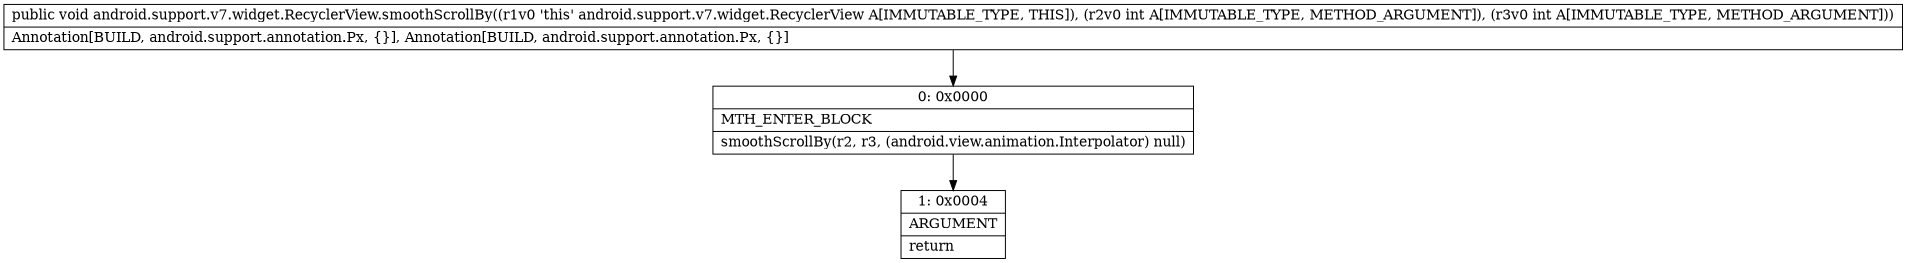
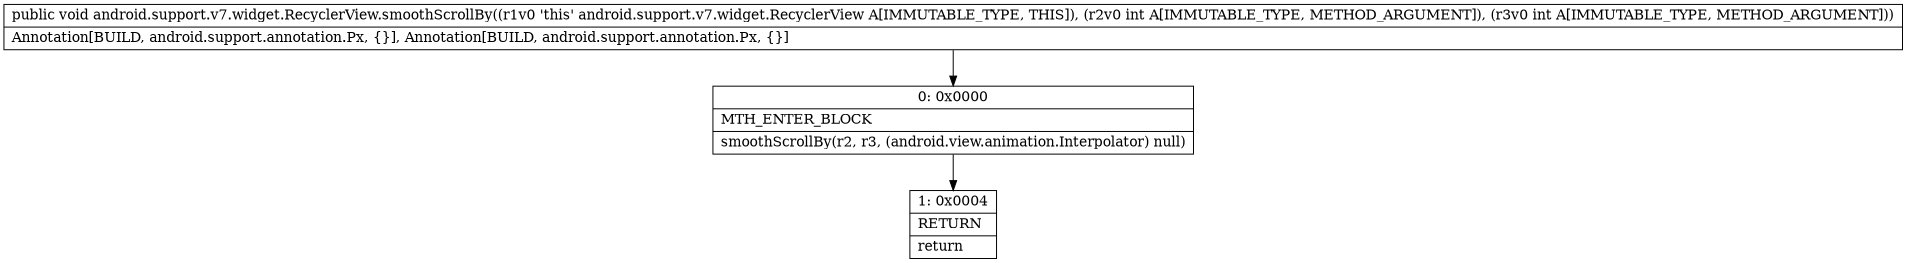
node "1: 0x0004": text "ARGUMENT" -> "RETURN"
